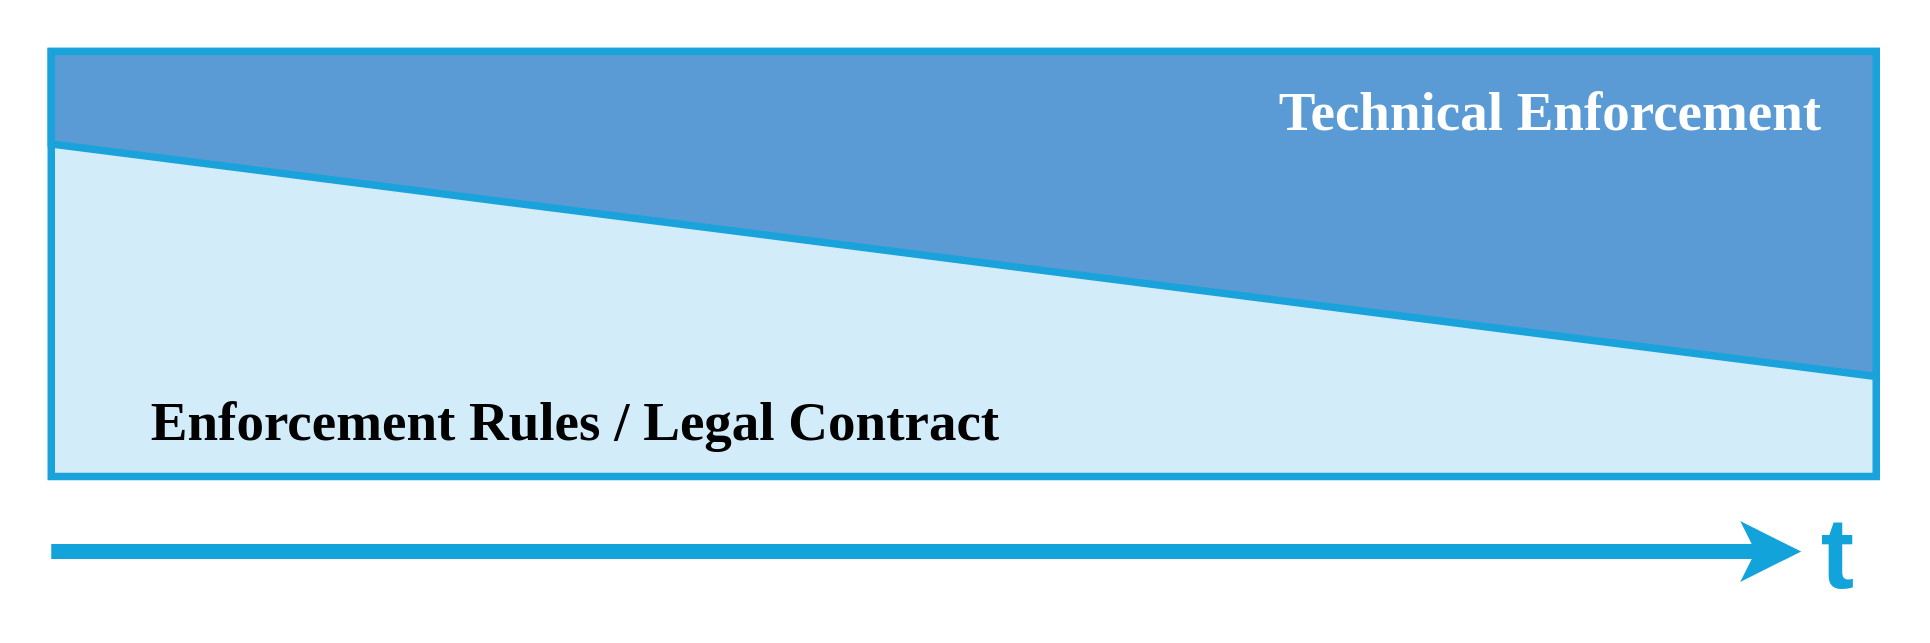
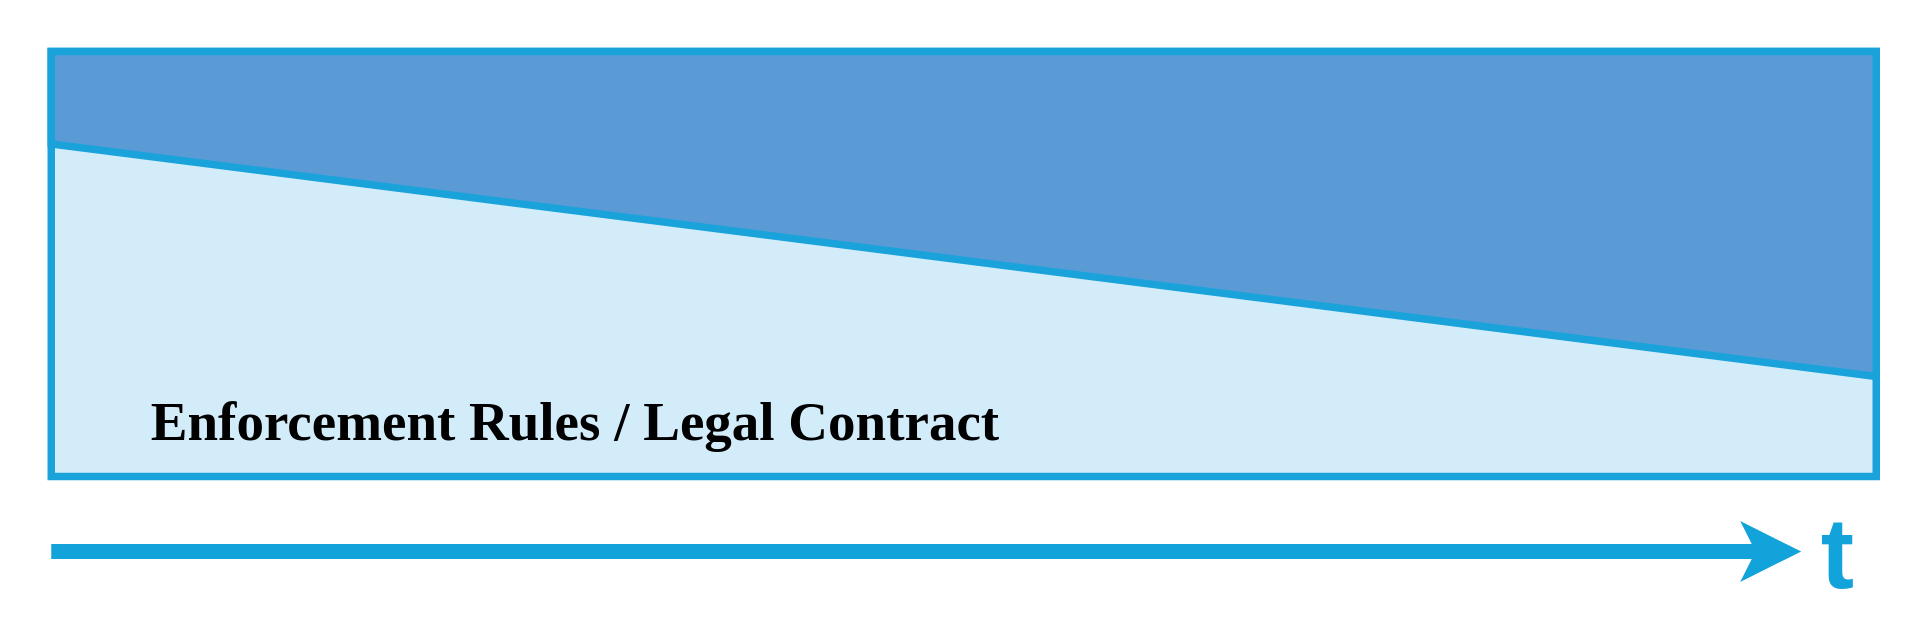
node "Technical Enforcement": removed
